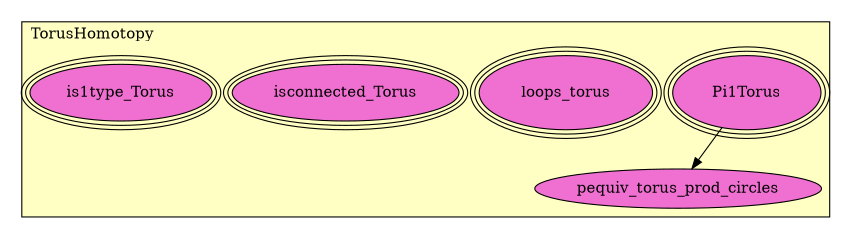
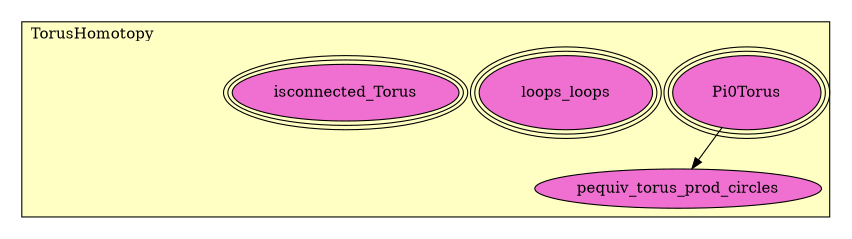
node "is1type_Torus": removed
node "loops_torus": label "loops_torus" -> "loops_loops"
node "Pi1Torus": label "Pi1Torus" -> "Pi0Torus"
